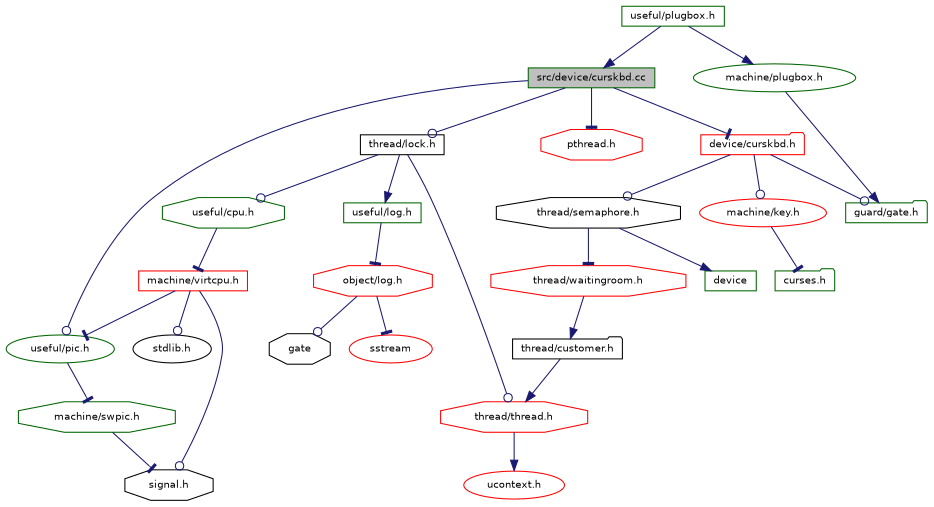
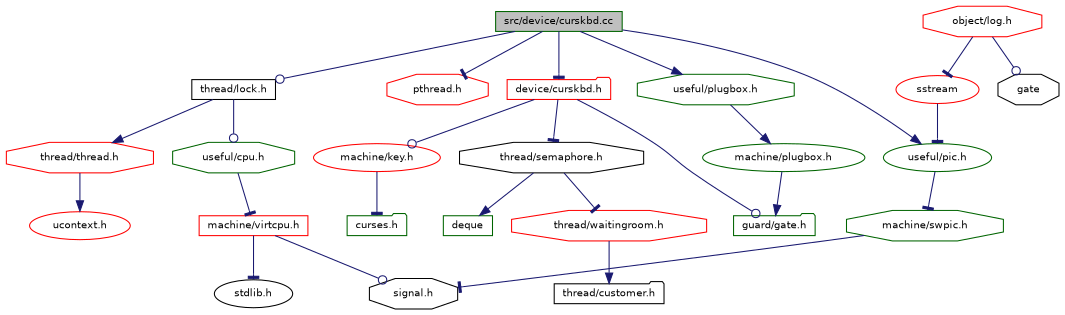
node "useful/plugbox.h": shape box -> octagon
edge "useful/plugbox.h" -> "src/device/curskbd.cc": reversed
edge "src/device/curskbd.cc" -> "useful/pic.h": arrowhead odot -> normal
edge "device/curskbd.h" -> "thread/semaphore.h": arrowhead odot -> tee
node "useful/log.h": removed
edge "thread/lock.h" -> "thread/thread.h": arrowhead odot -> normal
node "device": label "device" -> "deque"
edge "machine/virtcpu.h" -> "stdlib.h": arrowhead odot -> tee
edge "machine/virtcpu.h" -> "useful/pic.h": now "sstream" -> "useful/pic.h"
edge "thread/customer.h" -> "thread/thread.h": removed
